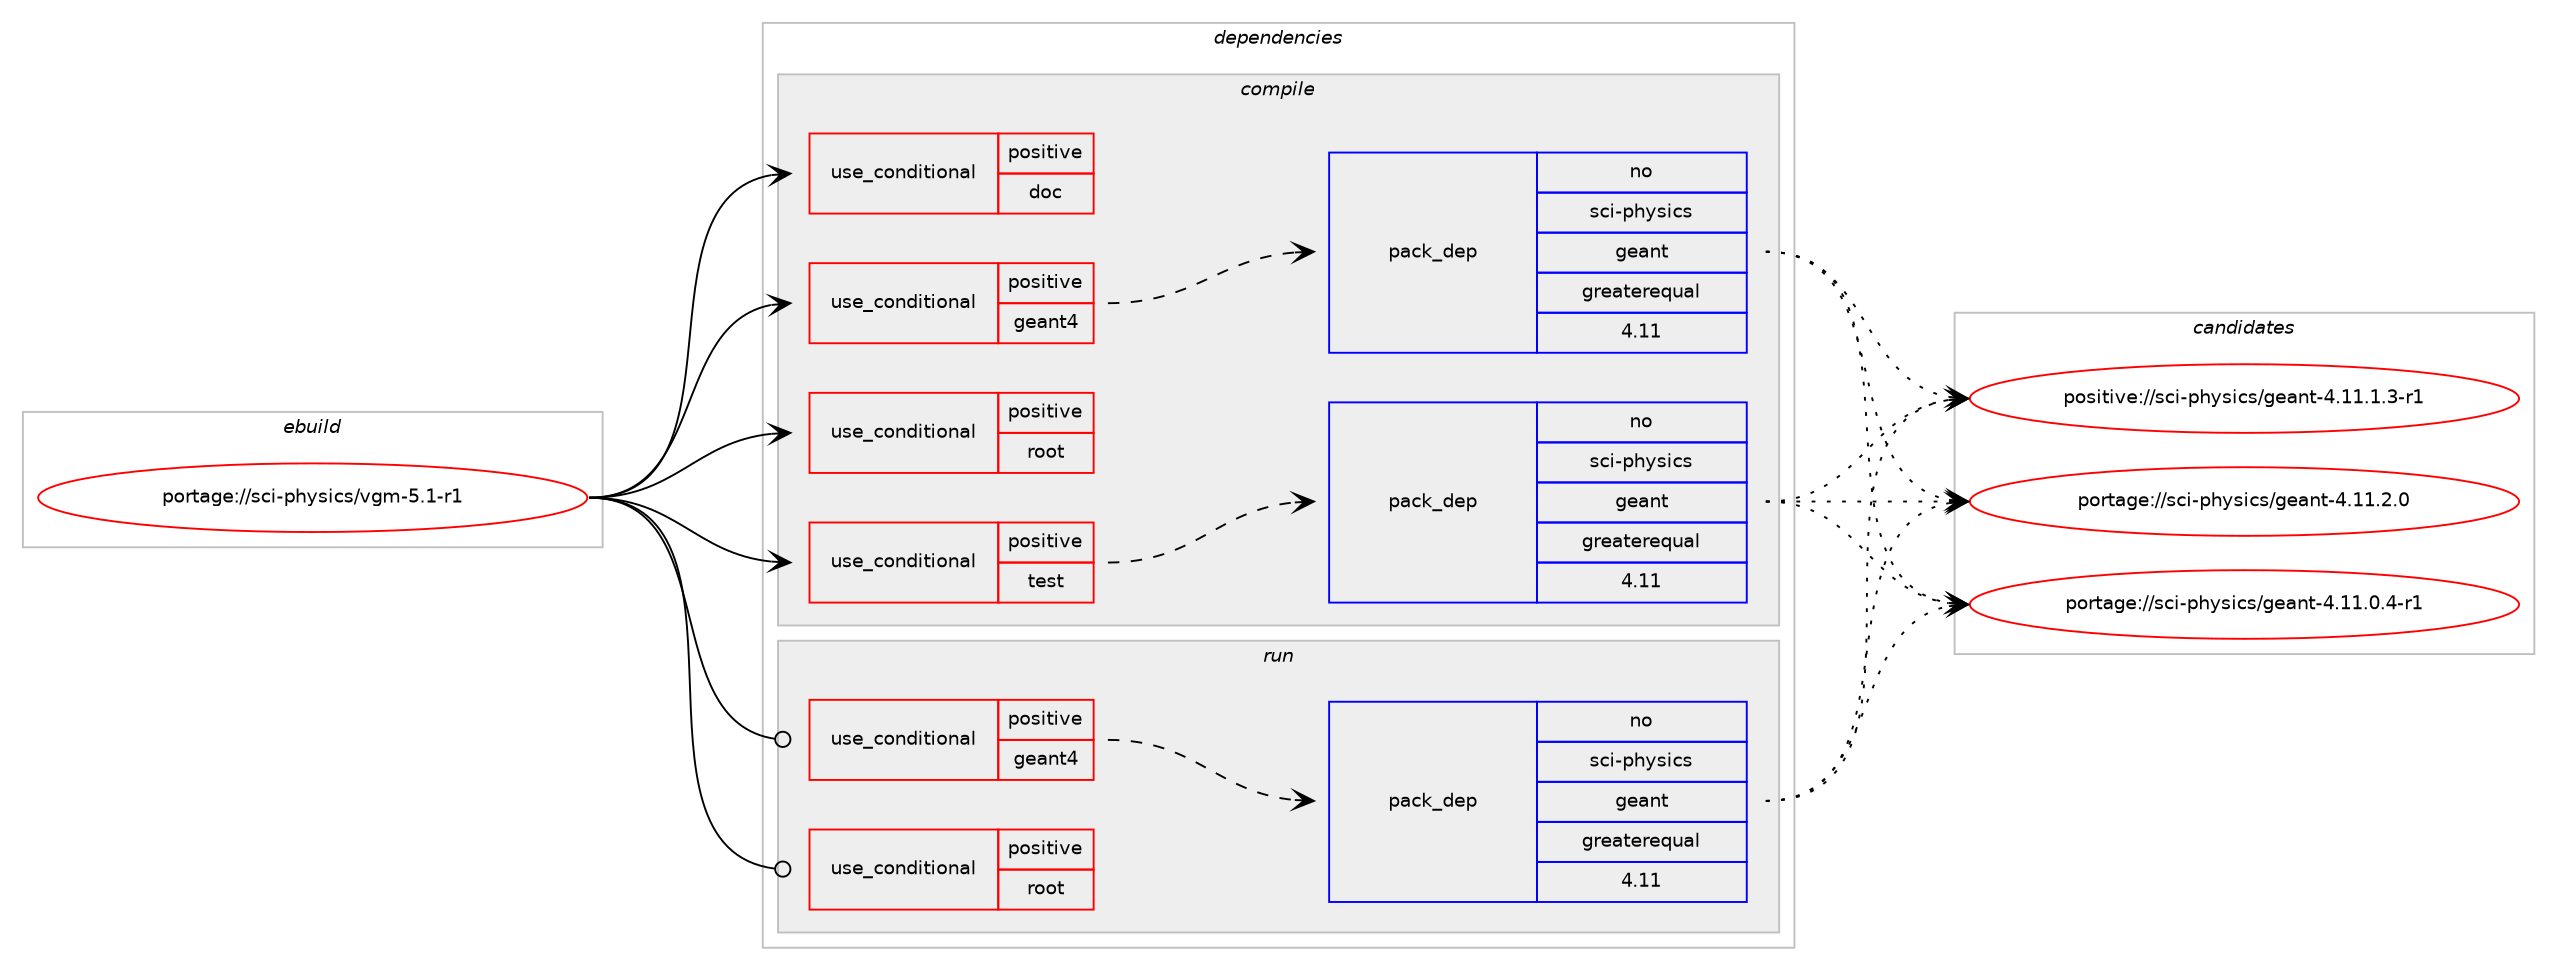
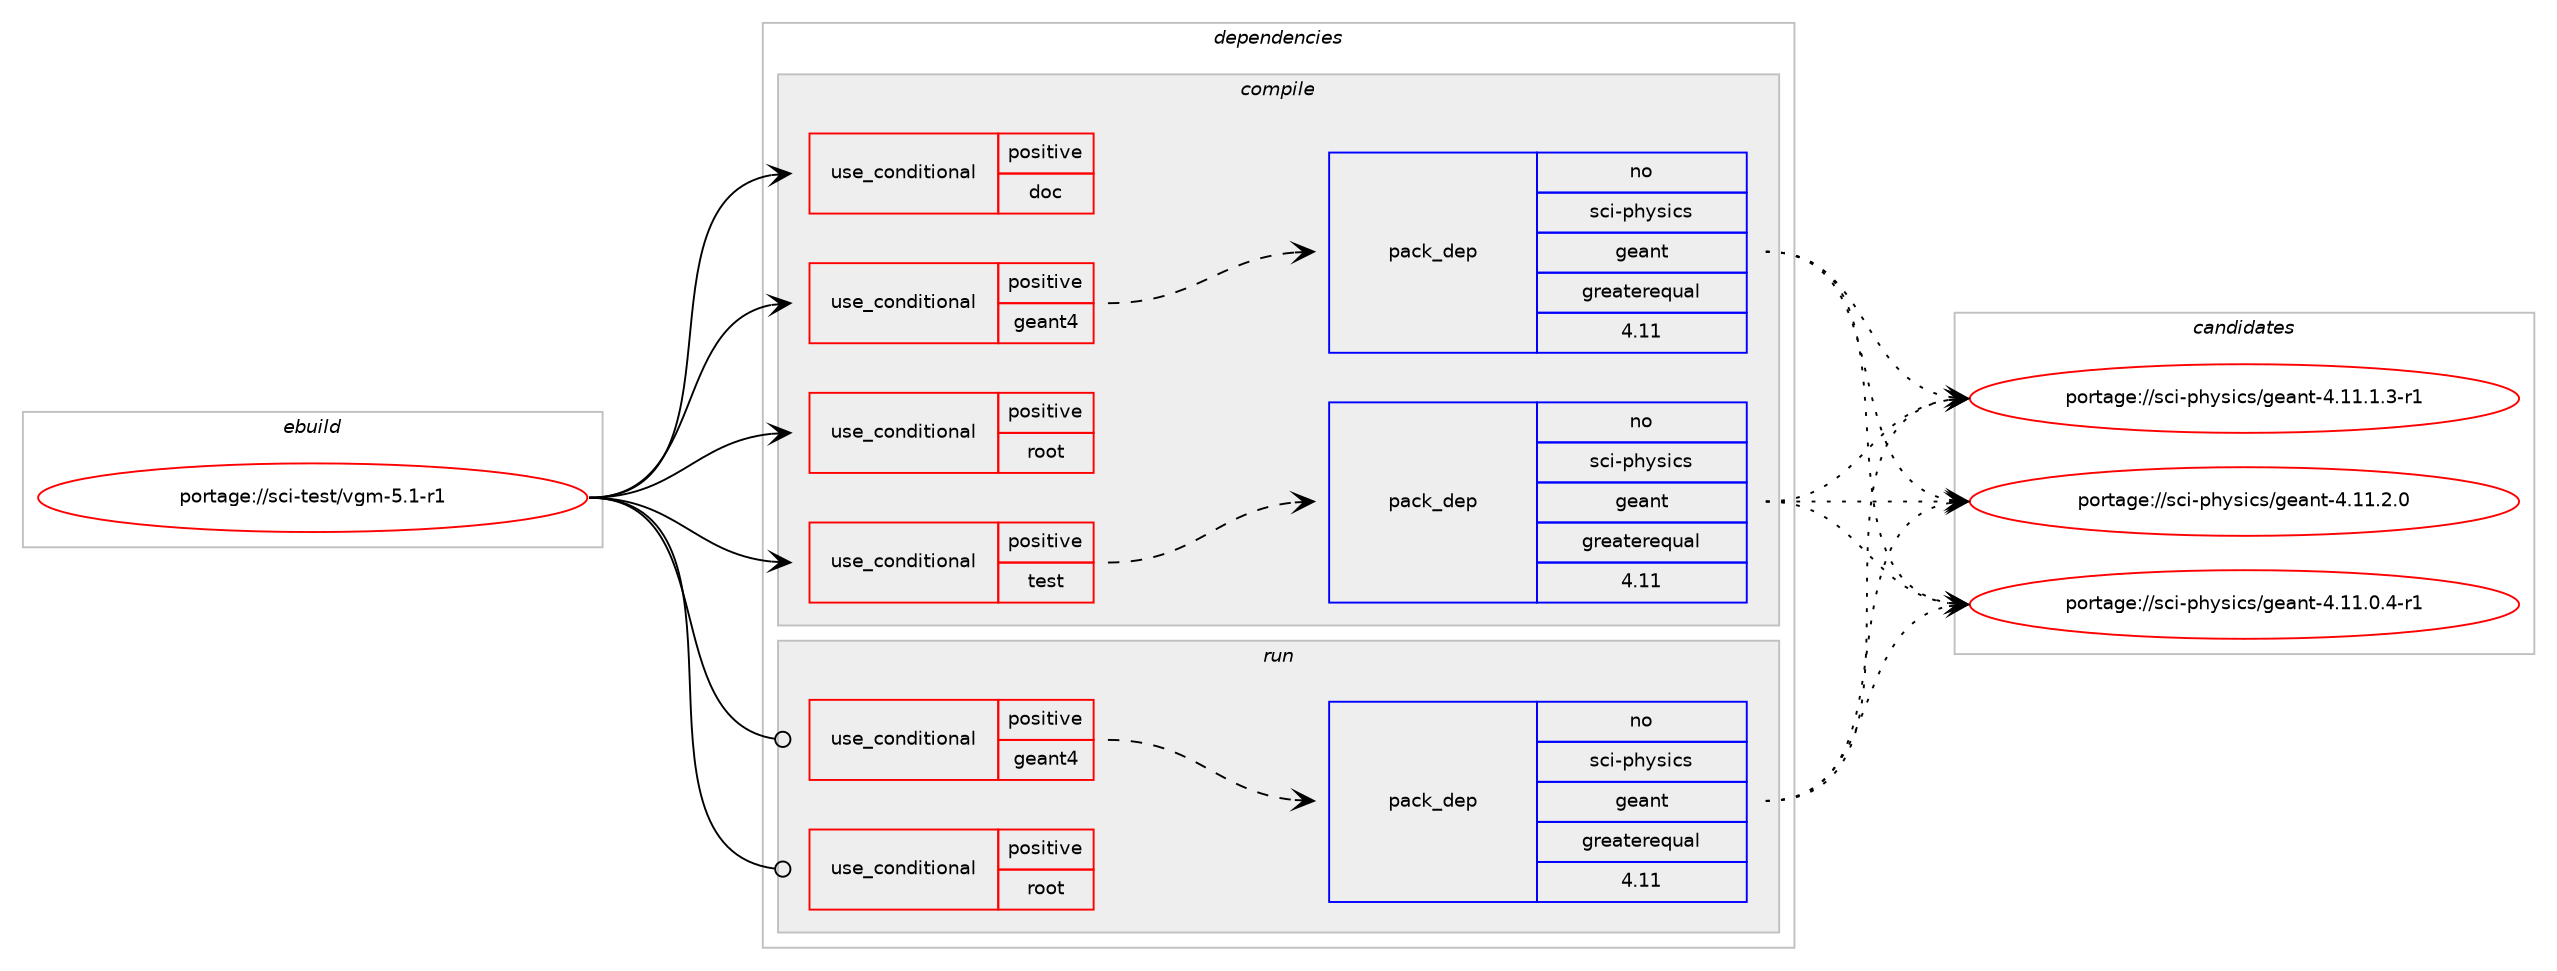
node "positive://sci-physics/geant-4.11.1.3-r1": label "positive://sci-physics/geant-4.11.1.3-r1" -> "portage://sci-physics/geant-4.11.1.3-r1"
node "portage://sci-physics/vgm-5.1-r1": label "portage://sci-physics/vgm-5.1-r1" -> "portage://sci-test/vgm-5.1-r1"
